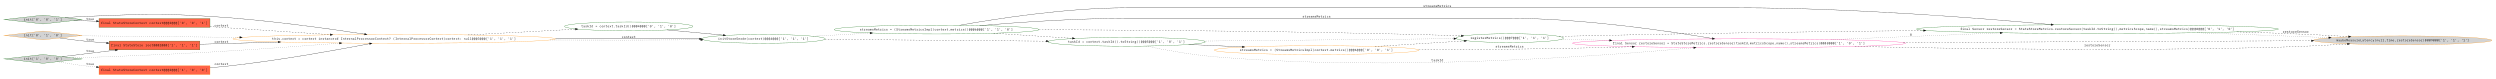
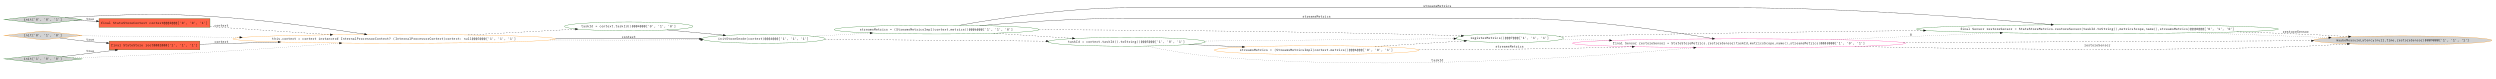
node "final StateStoreContext context@@@2@@@['1', '0', '0']": removed
